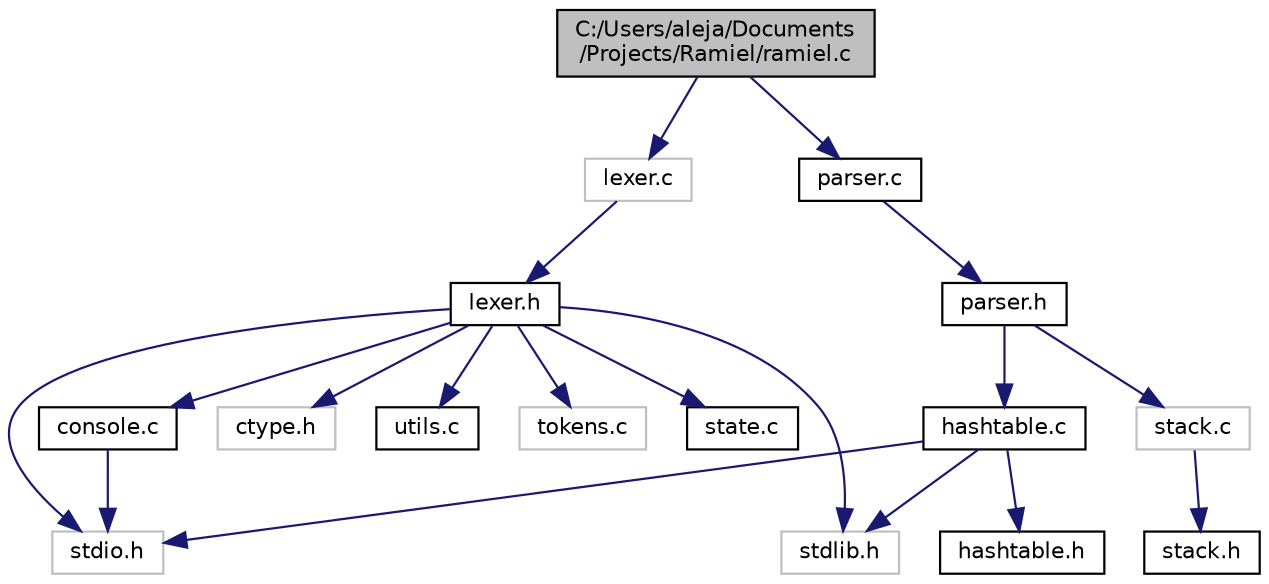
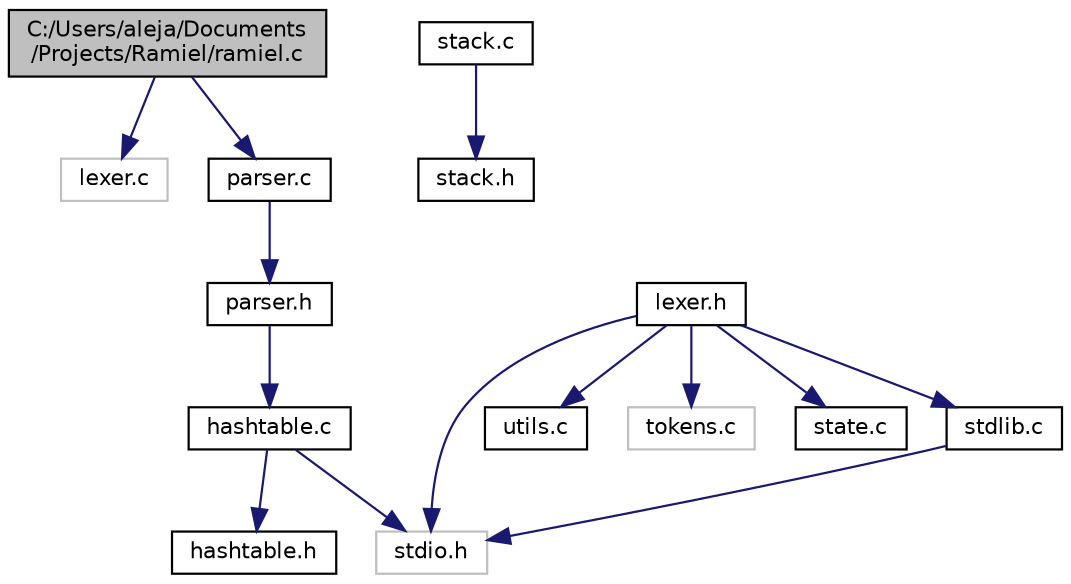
edge "lexer.c" -> "lexer.h": removed
edge "parser.h" -> "stack.c": removed
node "console.c": label "console.c" -> "stdlib.c"
node "ctype.h": removed
node "stack.c": color grey75 -> black
node "stdlib.h": removed
